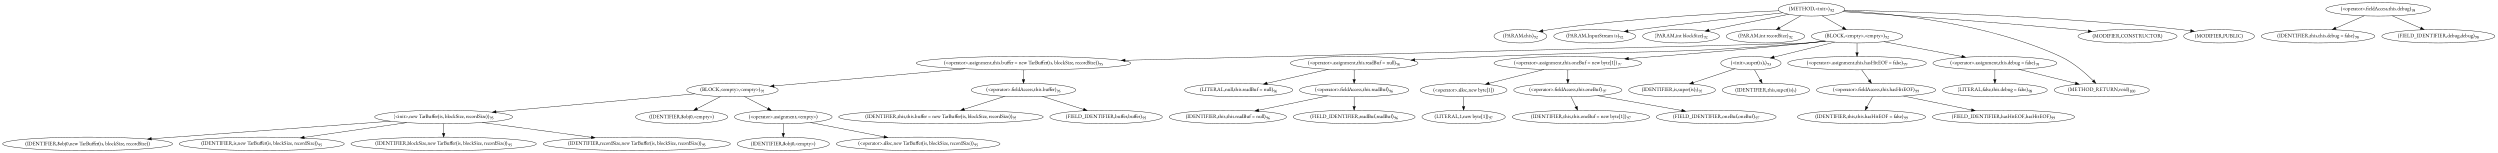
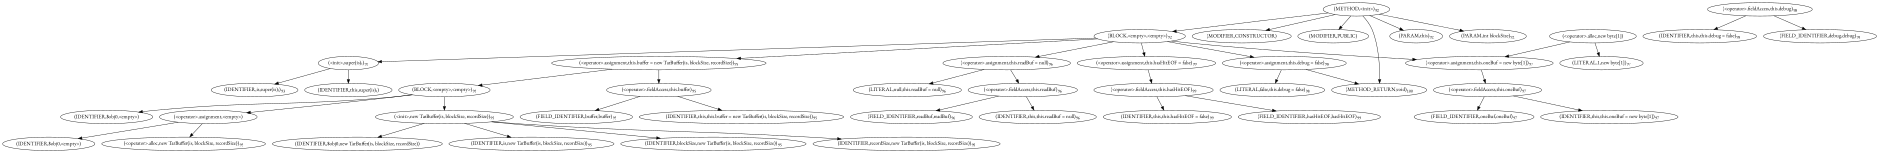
node "(PARAM,InputStream is)": removed
node "(PARAM,int recordSize)": removed
edge "(<operator>.assignment,this.oneBuf = new byte[1])" -> "(<operator>.alloc,new byte[1])": reversed
